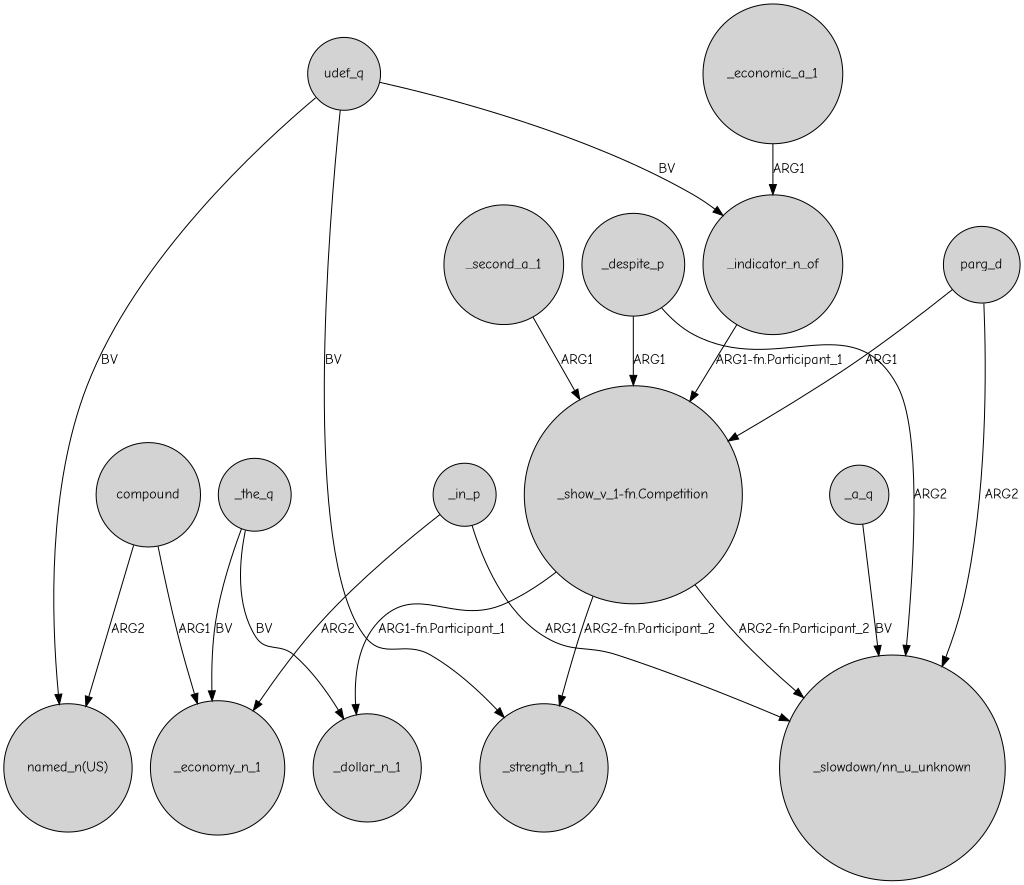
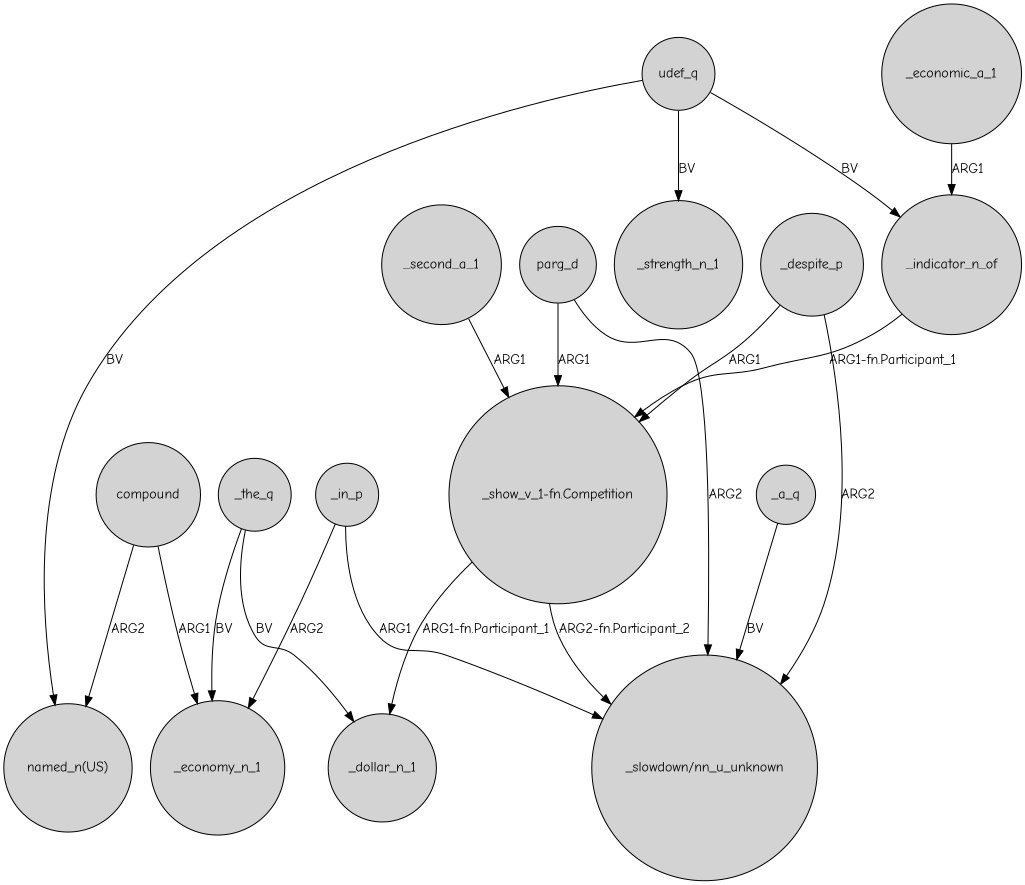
edge "_show_v_1-fn.Competition" -> "_strength_n_1": removed, label "ARG2-fn.Participant_2"
